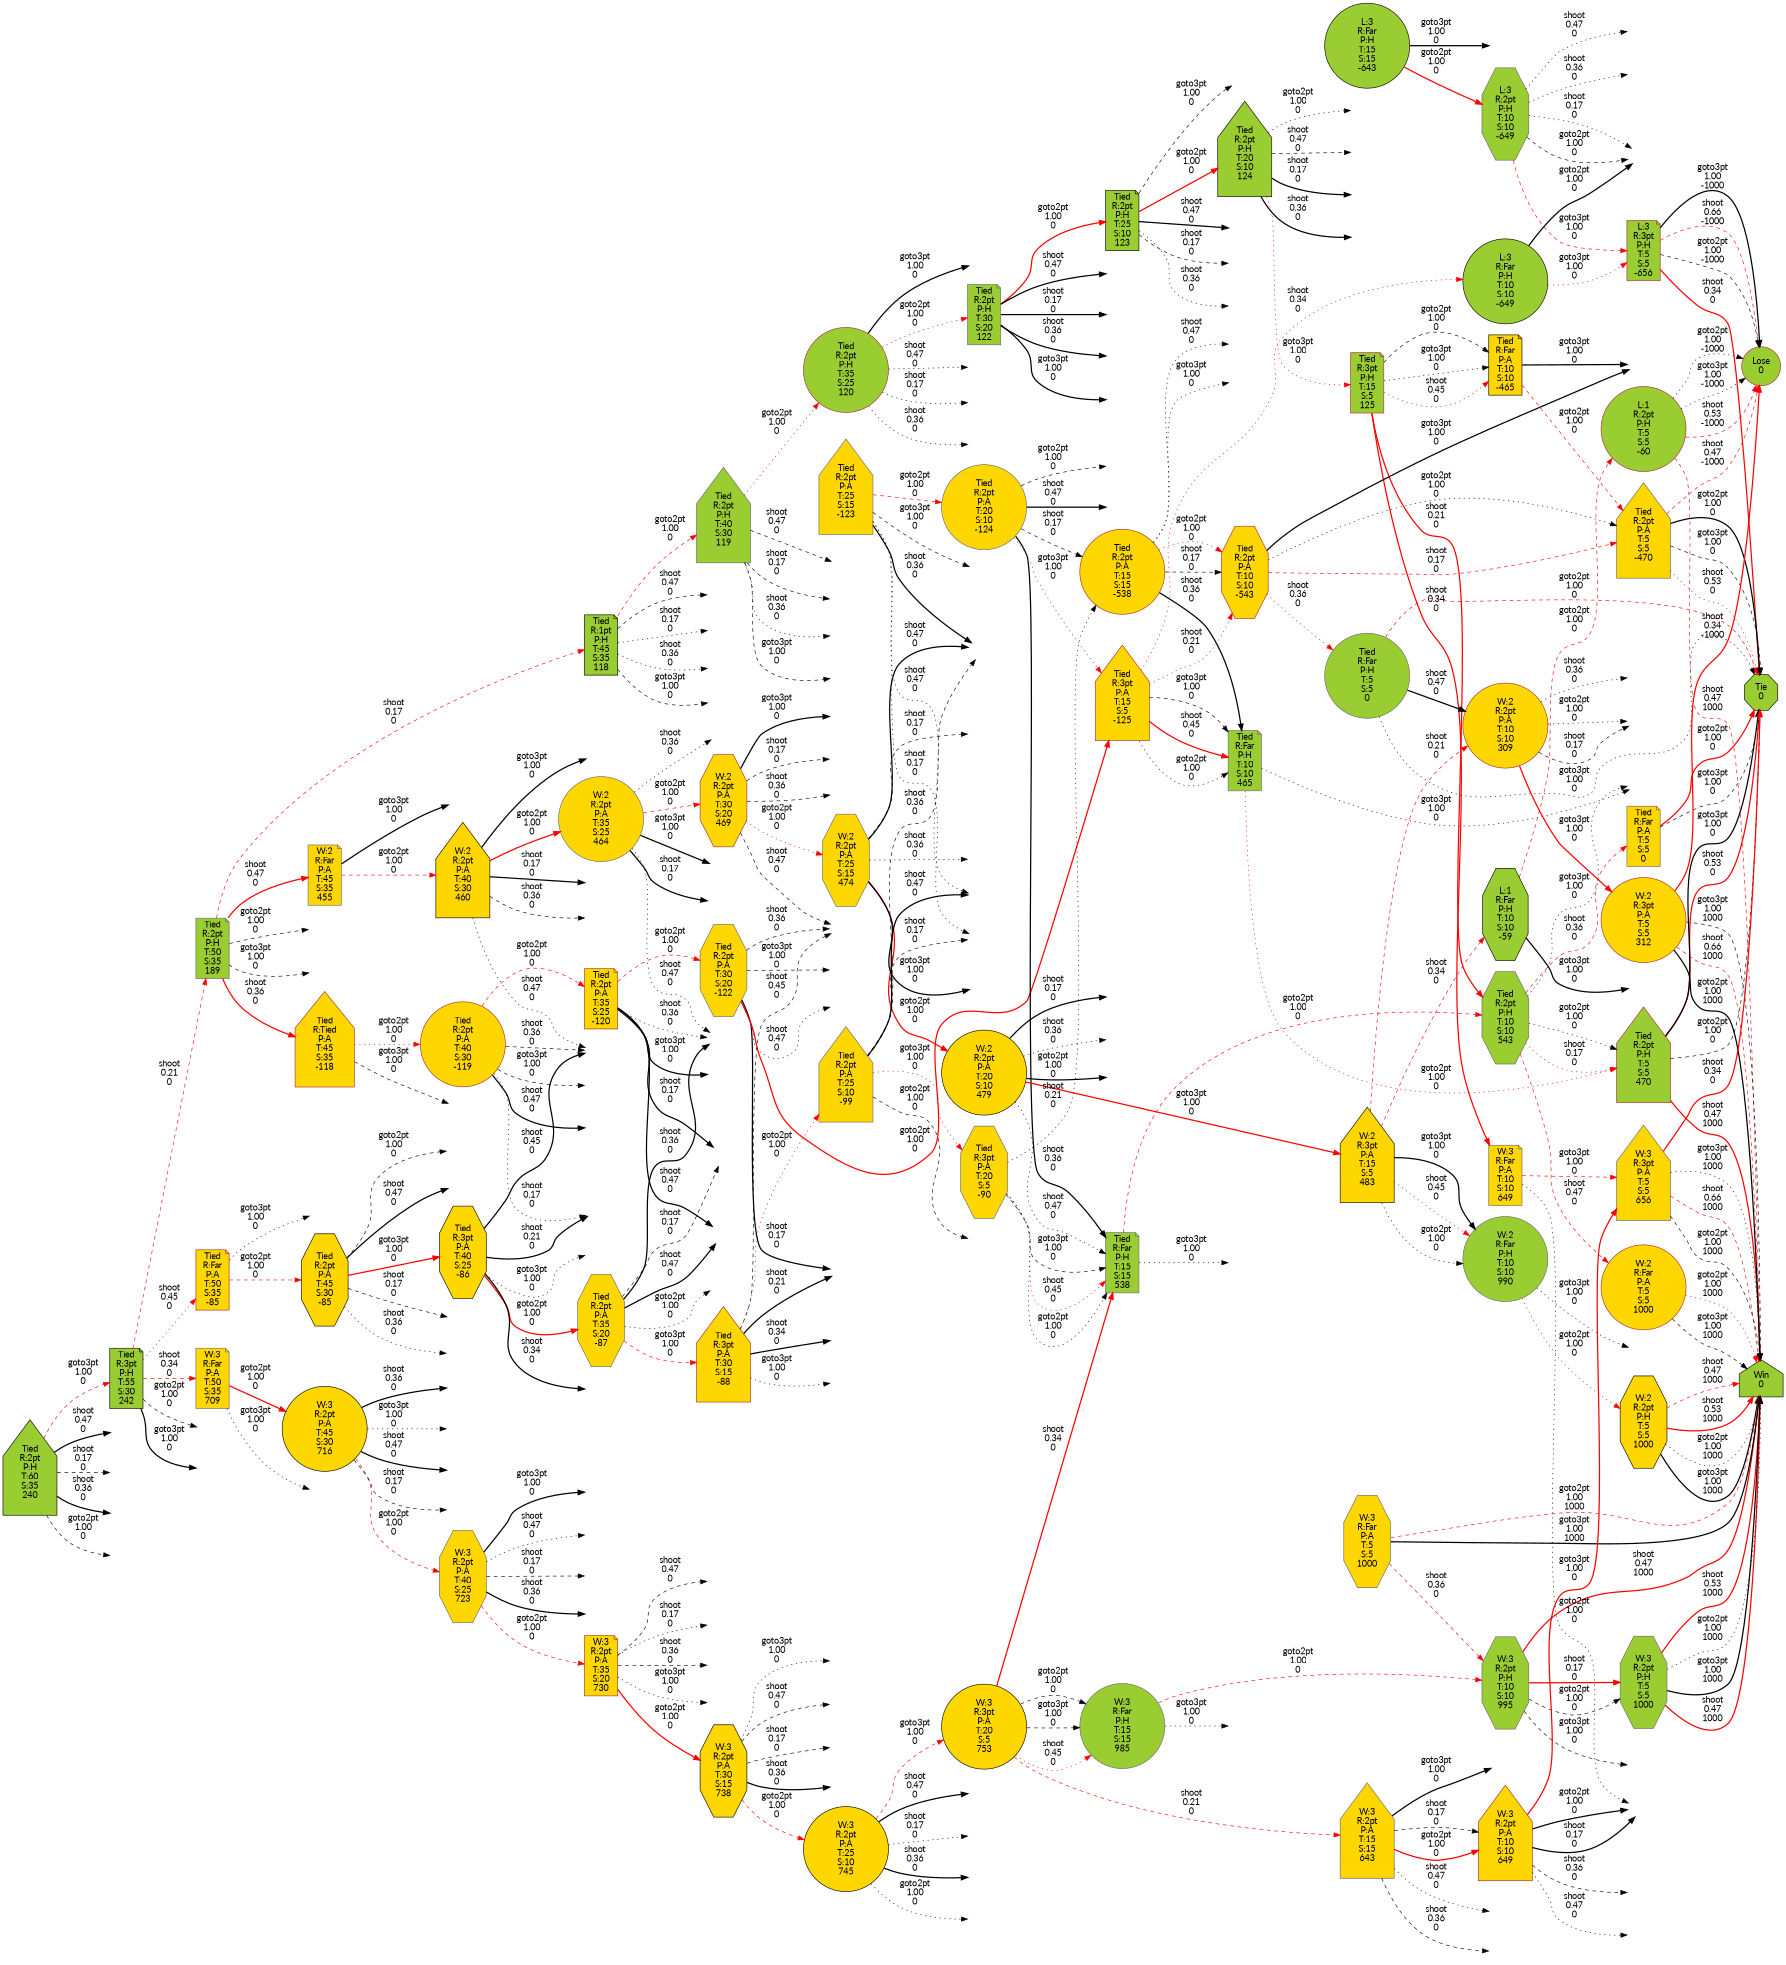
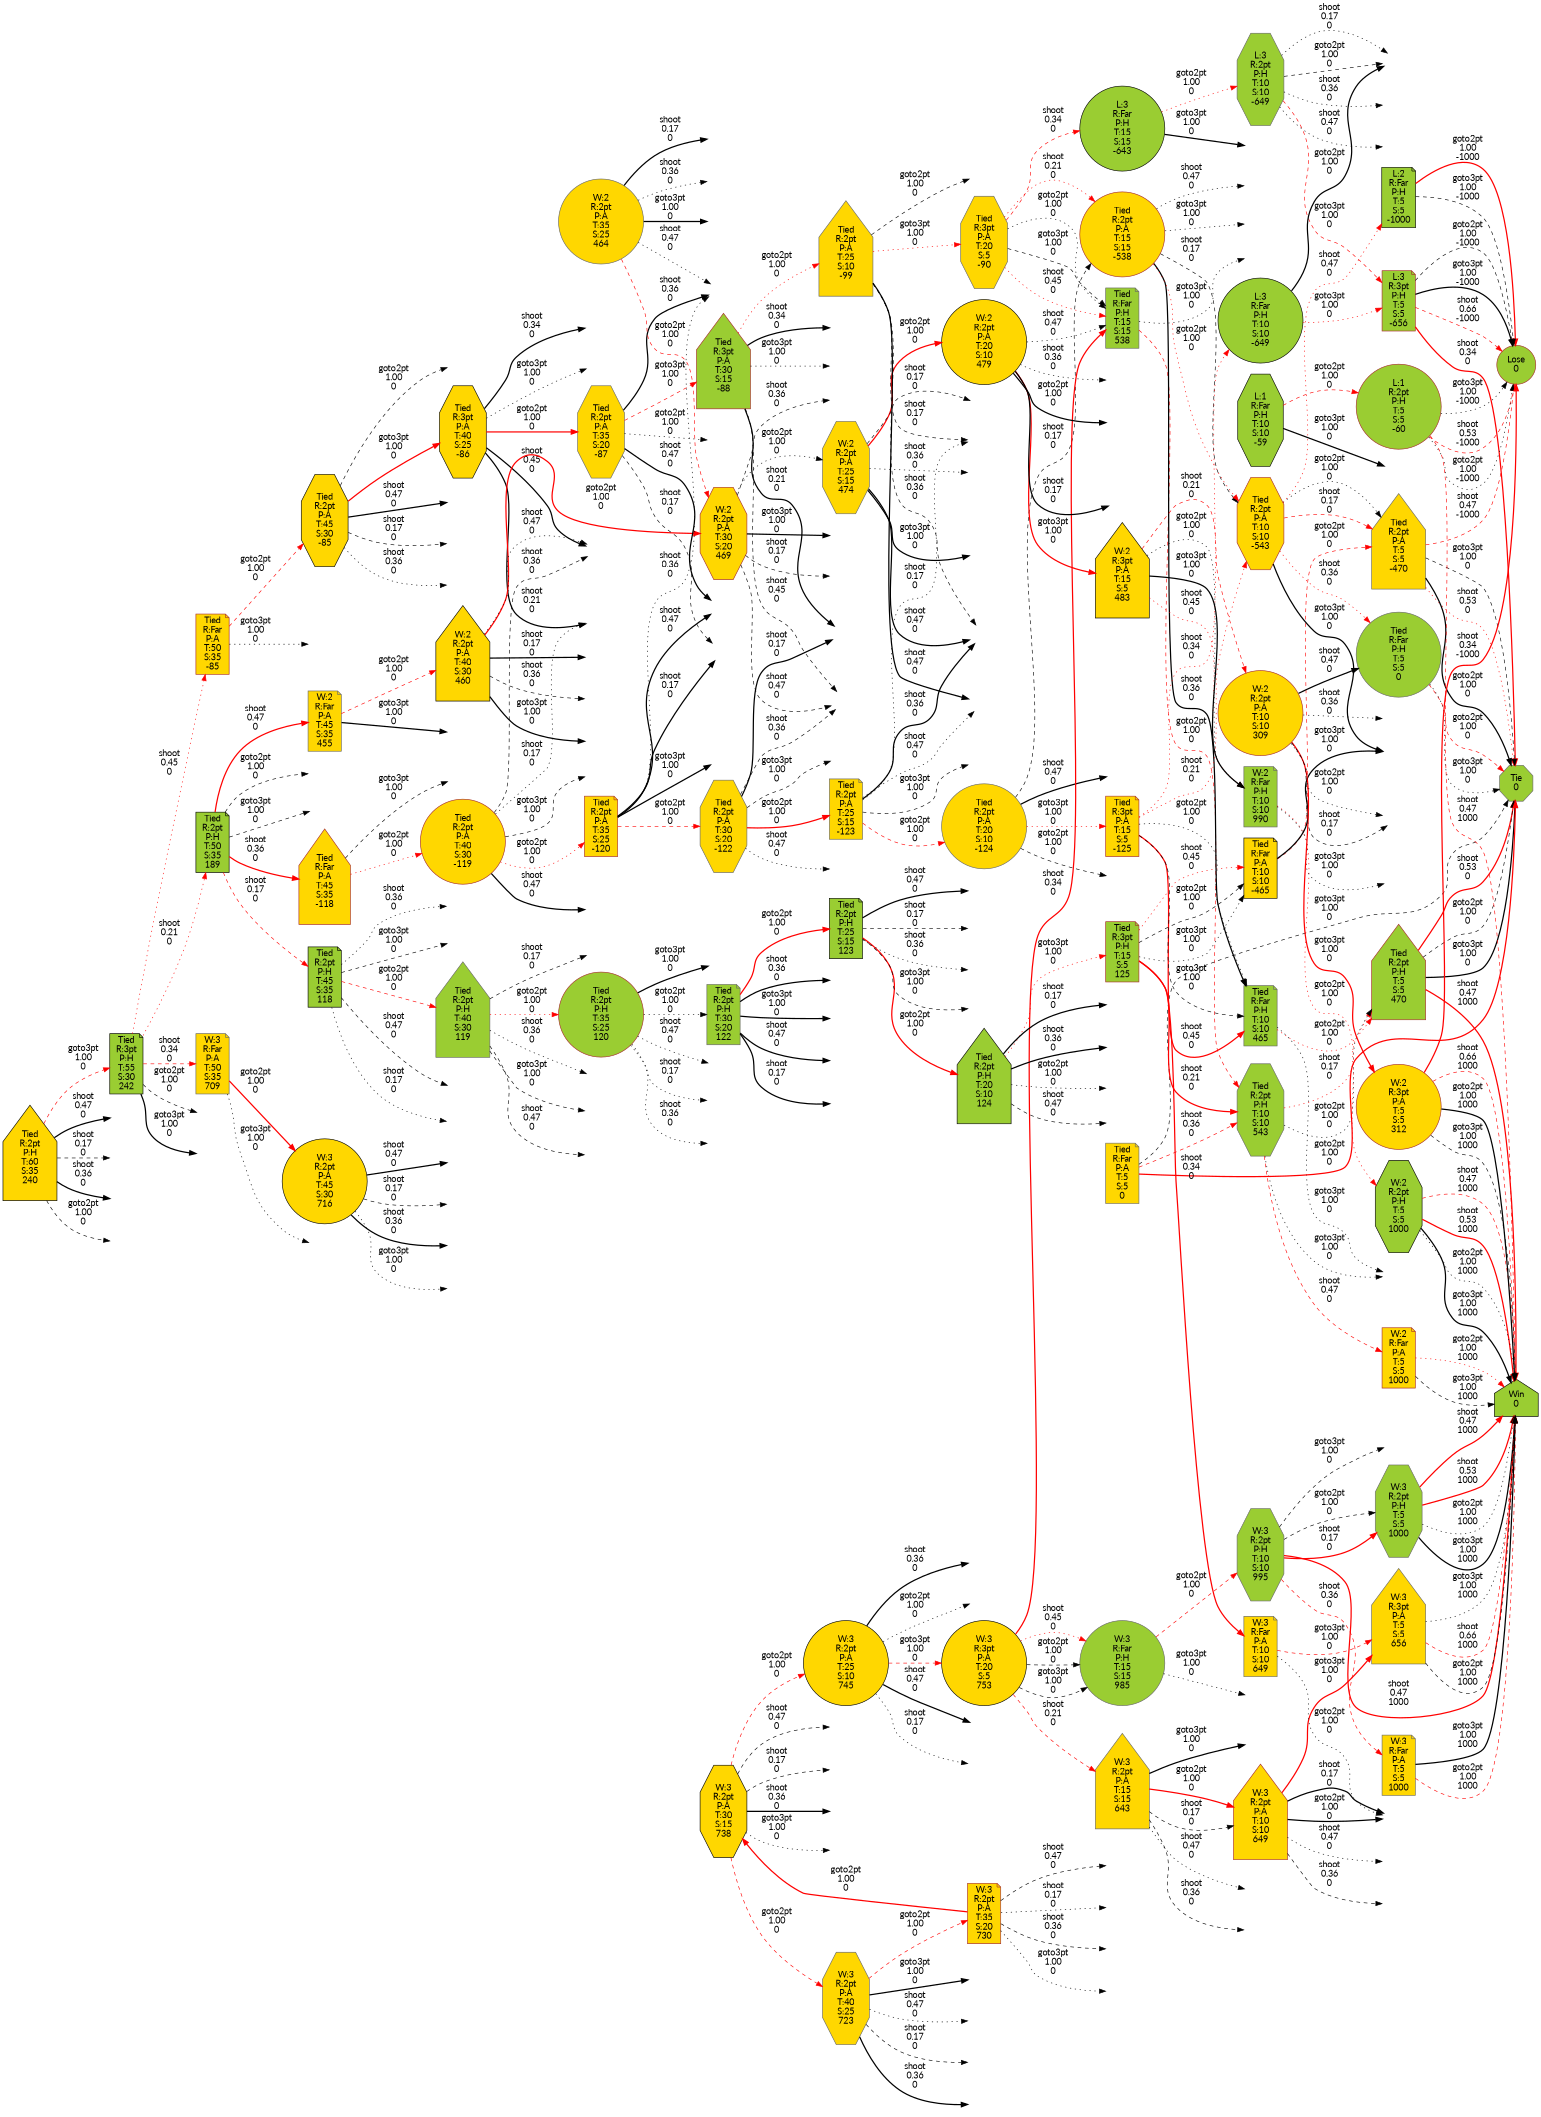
edge "L:3 R:Far P:H T:15 S:15 -643" -> "L:3 R:2pt P:H T:10 S:10 -649": style bold -> dotted
edge "Tied R:3pt P:A T:20 S:5 -90" -> "L:3 R:Far P:H T:15 S:15 -643": added, label "shoot 0.34 0"
node "L:2 R:Far P:H T:5 S:5 -1000": added
node "Tied R:2pt P:H T:25 S:10 123": label "Tied R:2pt P:H T:25 S:10 123" -> "Tied R:2pt P:H T:25 S:15 123"
edge "Tied R:2pt P:H T:35 S:25 120" -> "Tied R:2pt P:H T:30 S:20 122": color red -> black
node "Tied R:2pt P:A T:25 S:15 -123": shape house -> note
node "Tied R:1pt P:H T:45 S:35 118": label "Tied R:1pt P:H T:45 S:35 118" -> "Tied R:2pt P:H T:45 S:35 118"
node "Tie 0": color black -> gray40
node "Tied R:3pt P:A T:15 S:5 -125": shape house -> note
edge "Tied R:Far P:H T:5 S:5 0" -> "W:2 R:2pt P:A T:10 S:10 309": reversed
edge "W:2 R:2pt P:A T:30 S:20 469" -> "W:2 R:2pt P:A T:25 S:15 474": color red -> black
edge "W:2 R:2pt P:A T:40 S:30 460" -> "W:2 R:2pt P:A T:35 S:25 464": now "W:2 R:2pt P:A T:40 S:30 460" -> "W:2 R:2pt P:A T:30 S:20 469"
edge "Tied R:2pt P:A T:20 S:10 -124" -> "Tied R:Far P:H T:15 S:15 538": removed, label "shoot 0.36 0"
edge "Tied R:3pt P:A T:20 S:5 -90" -> "Tied R:2pt P:A T:15 S:15 -538": color black -> red
edge "Tied R:2pt P:H T:10 S:10 543" -> "Tied R:Far P:A T:5 S:5 0": reversed
node "Tied R:2pt P:H T:50 S:35 189": color gray40 -> black
edge "Tied R:2pt P:A T:40 S:30 -119" -> "Tied R:2pt P:A T:35 S:25 -120": style dashed -> dotted
edge "W:2 R:3pt P:A T:15 S:5 483" -> "L:1 R:Far P:H T:10 S:10 -59": removed, label "shoot 0.34 0"
node "Tied R:Tied P:A T:45 S:35 -118": label "Tied R:Tied P:A T:45 S:35 -118" -> "Tied R:Far P:A T:45 S:35 -118"
edge "Tied R:2pt P:A T:30 S:20 -122" -> "Tied R:3pt P:A T:15 S:5 -125": now "Tied R:2pt P:A T:30 S:20 -122" -> "Tied R:2pt P:A T:25 S:15 -123"
edge "W:3 R:3pt P:A T:5 S:5 656" -> "Tie 0": removed, label "shoot 0.34 0"
edge "Tied R:3pt P:H T:55 S:30 242" -> "Tied R:2pt P:H T:50 S:35 189": style dashed -> dotted
node "W:2 R:Far P:H T:10 S:10 990": shape circle -> note
node "W:2 R:Far P:A T:5 S:5 1000": shape circle -> note
node "Tied R:3pt P:A T:30 S:15 -88": fillcolor gold -> yellowgreen
node "W:2 R:2pt P:H T:5 S:5 1000": fillcolor gold -> yellowgreen
node "Tied R:2pt P:H T:60 S:35 240": fillcolor yellowgreen -> gold
edge "W:3 R:2pt P:A T:45 S:30 716" -> "W:3 R:2pt P:A T:40 S:25 723": now "W:3 R:2pt P:A T:30 S:15 738" -> "W:3 R:2pt P:A T:40 S:25 723"
node "W:3 R:Far P:A T:5 S:5 1000": shape octagon -> note
edge "W:3 R:Far P:A T:5 S:5 1000" -> "W:3 R:2pt P:H T:10 S:10 995": reversed
